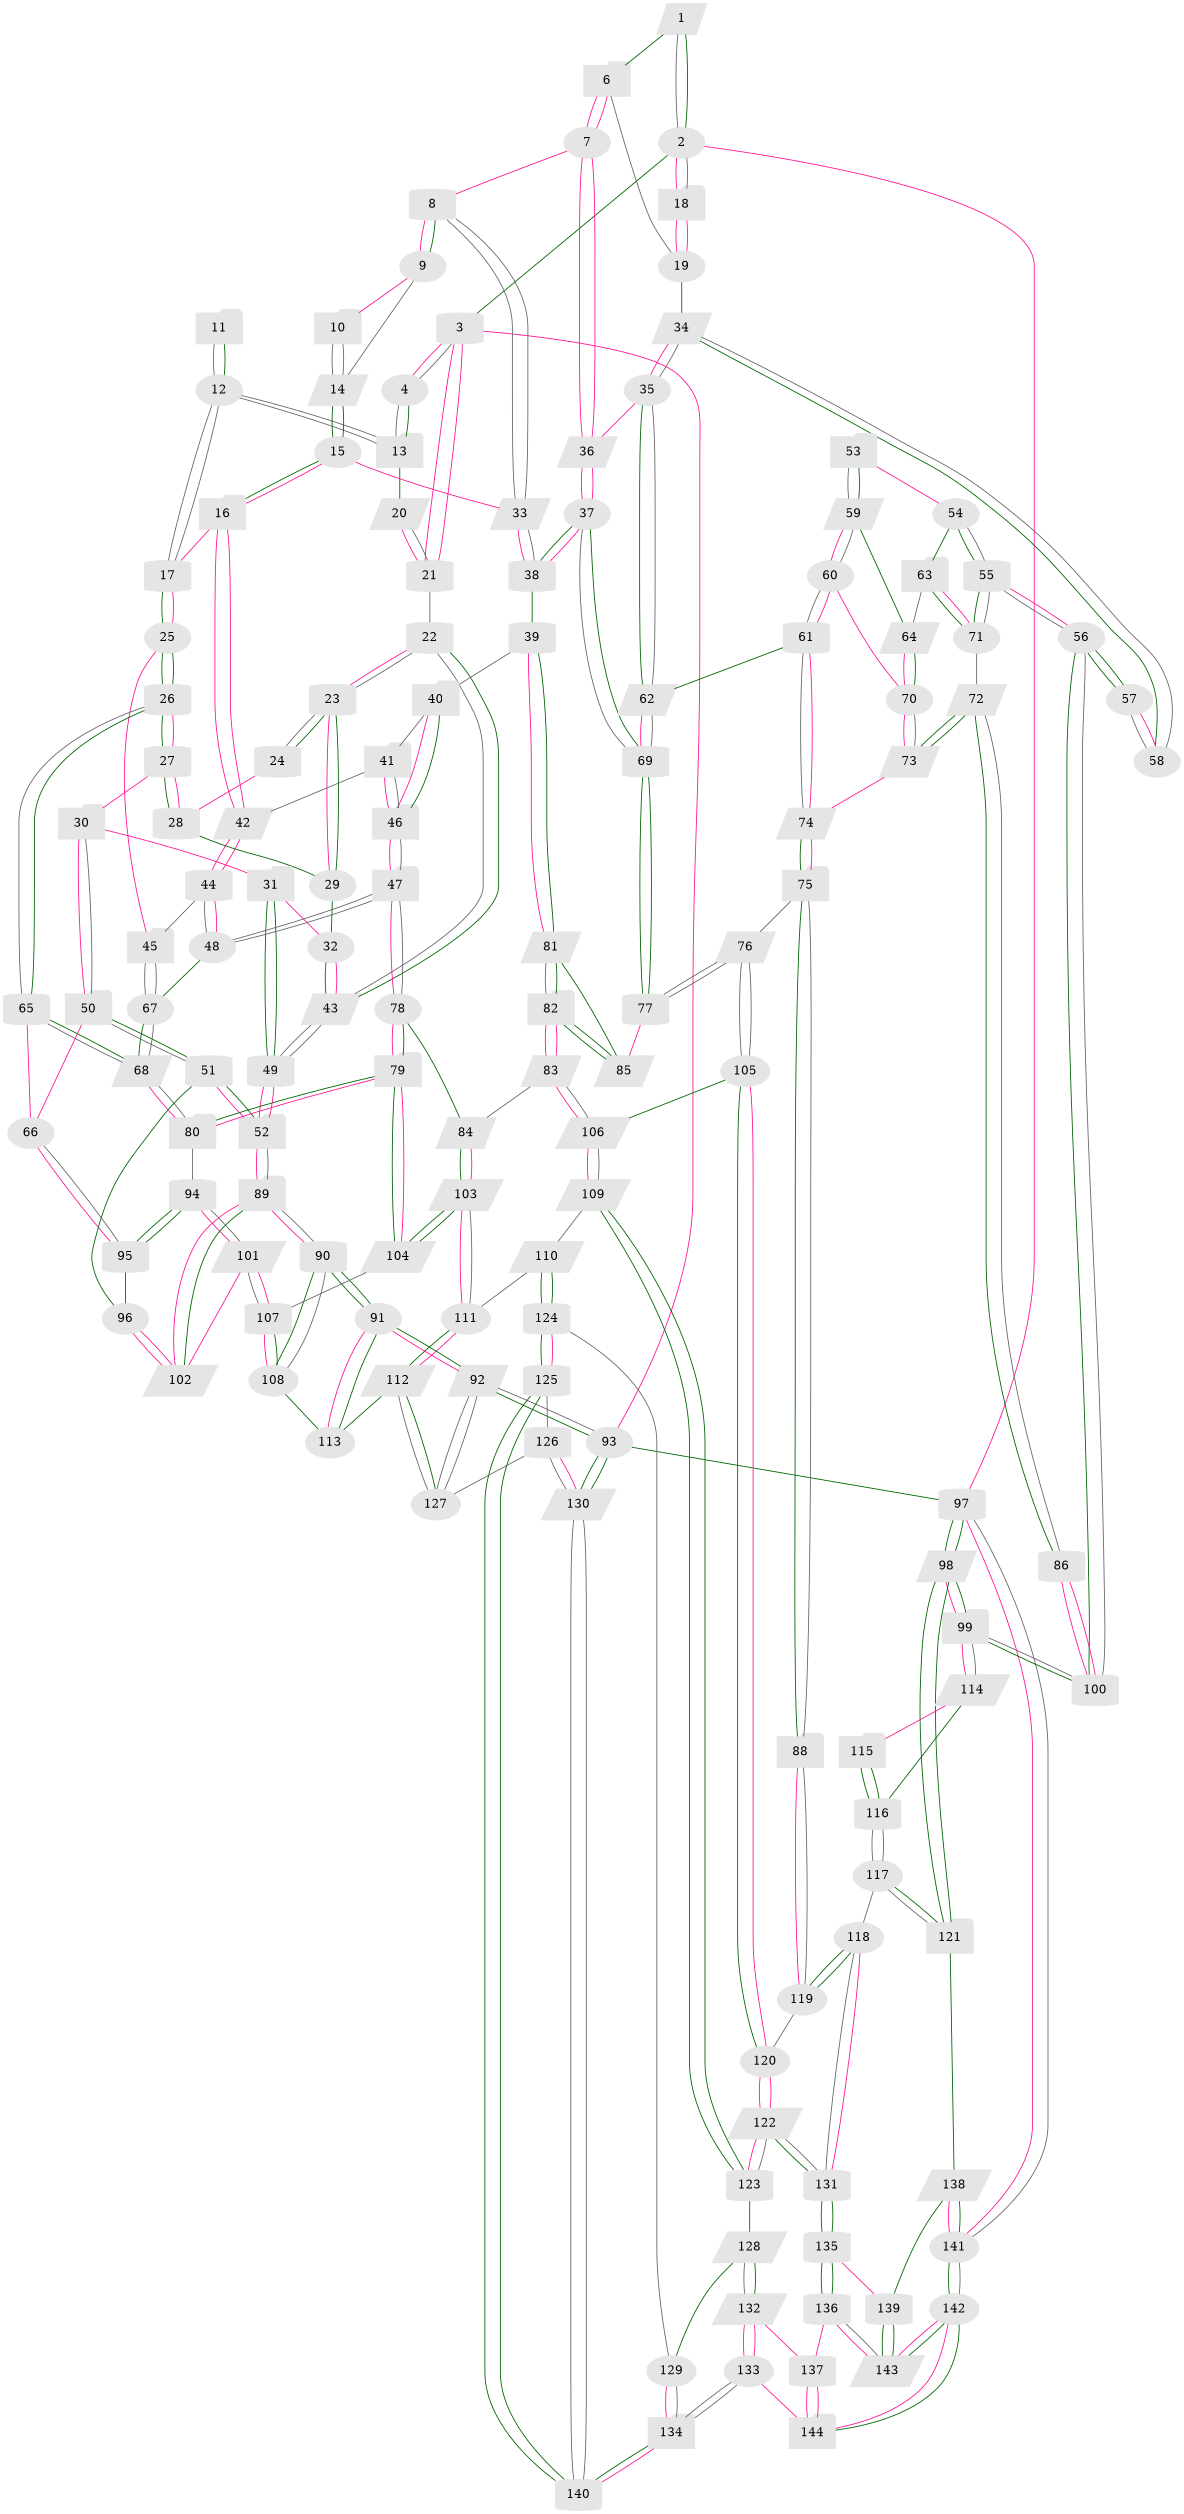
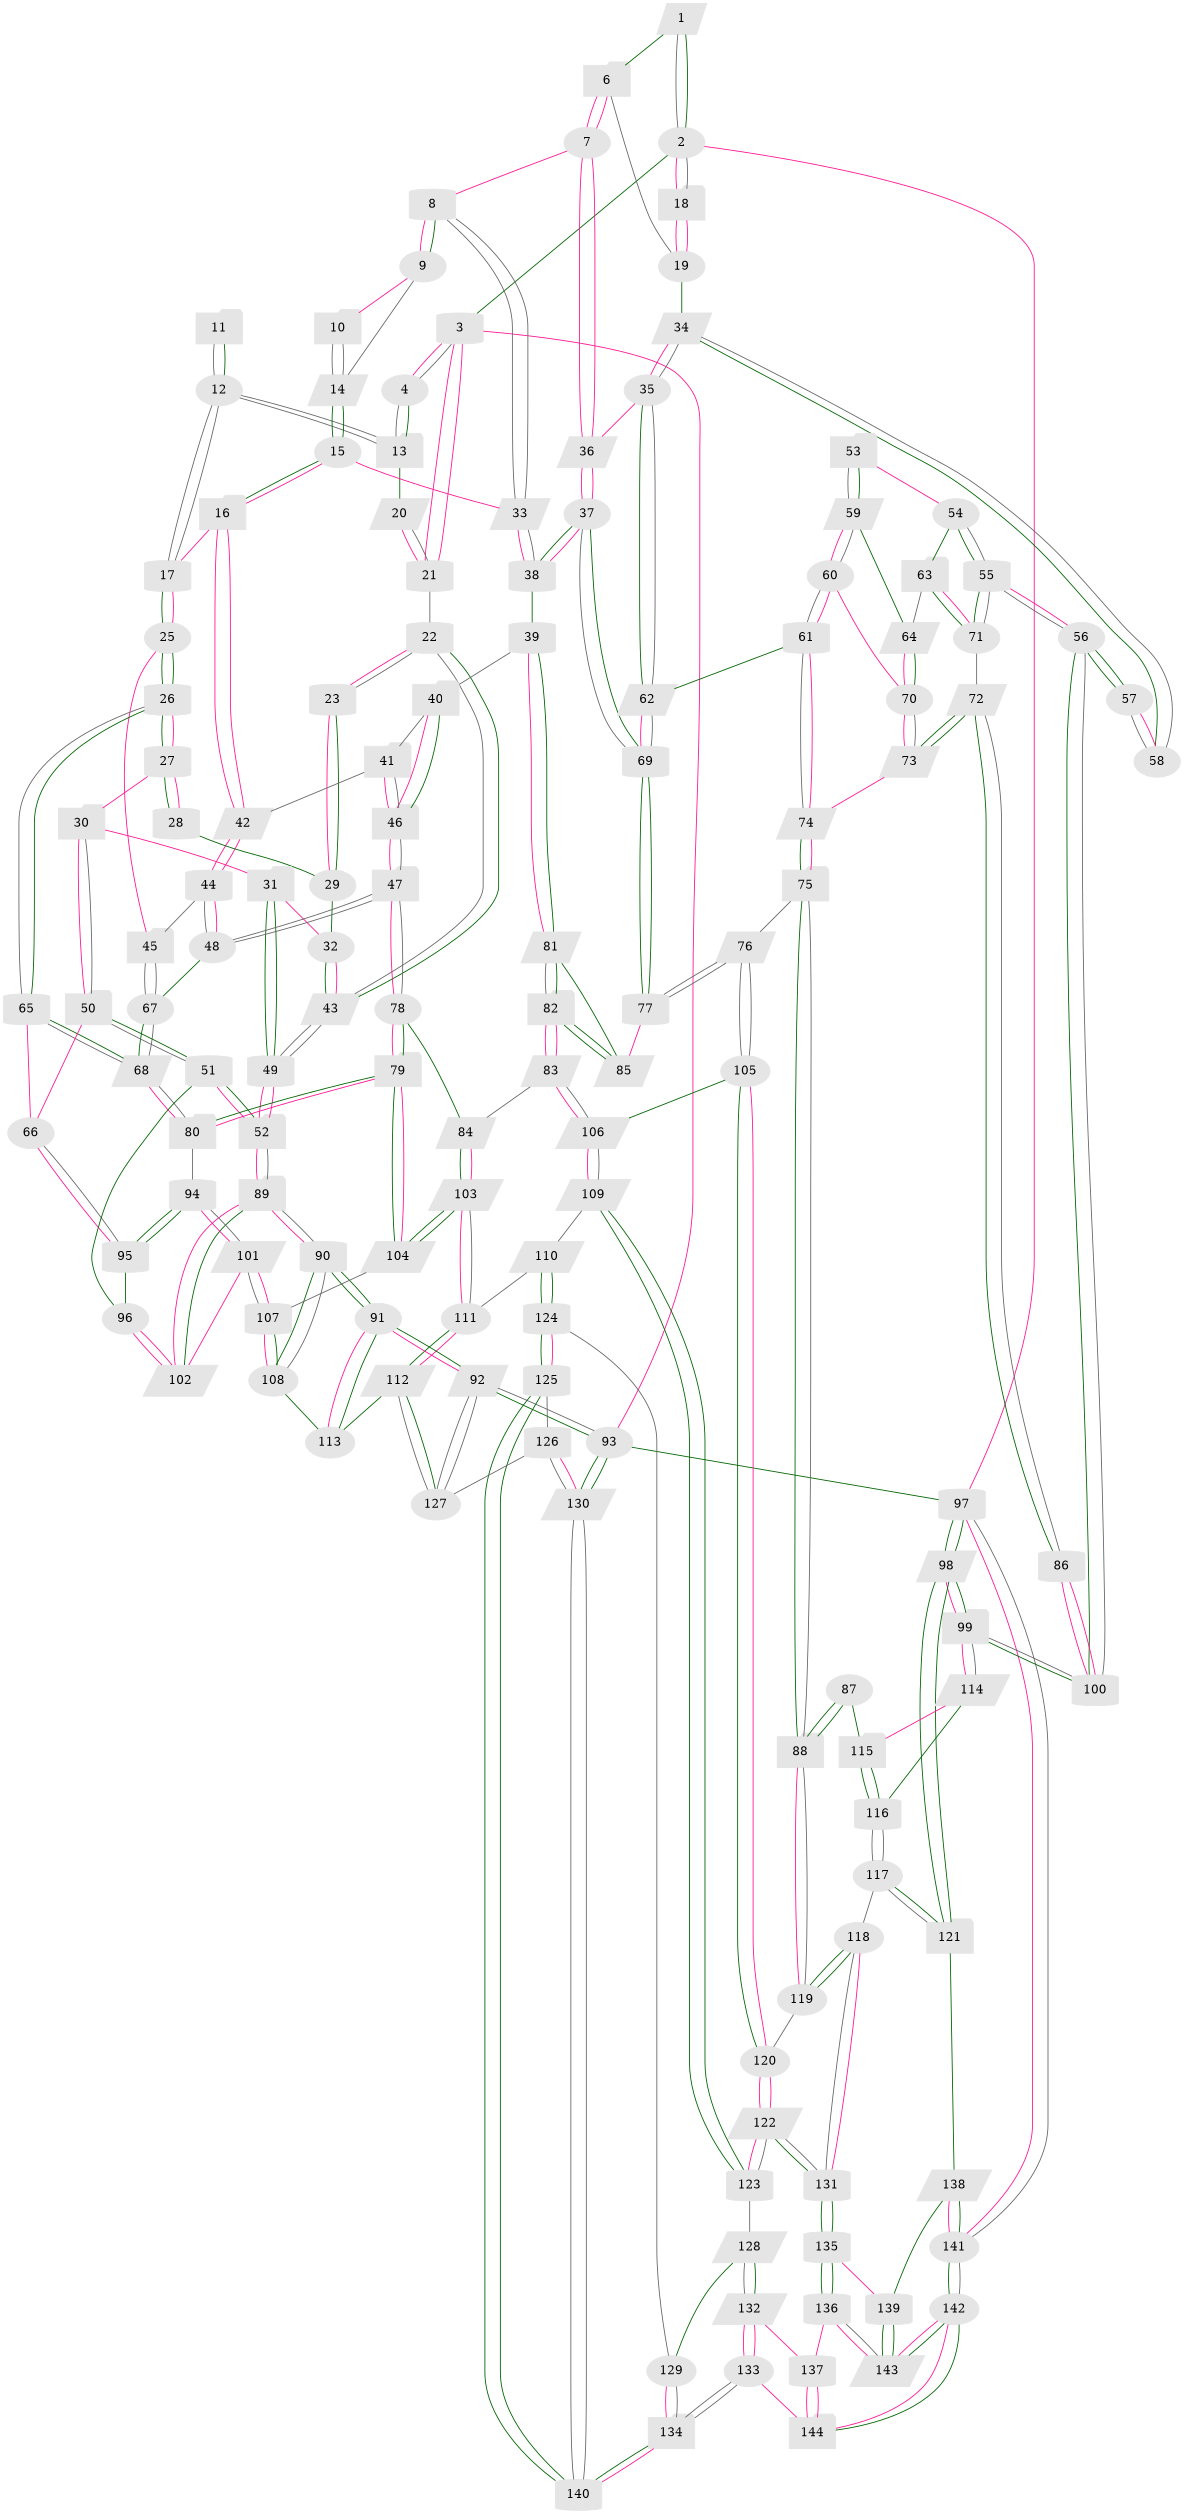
node "24": removed
node "87": added
edge "123" -- "128": color darkgreen -> gray40
